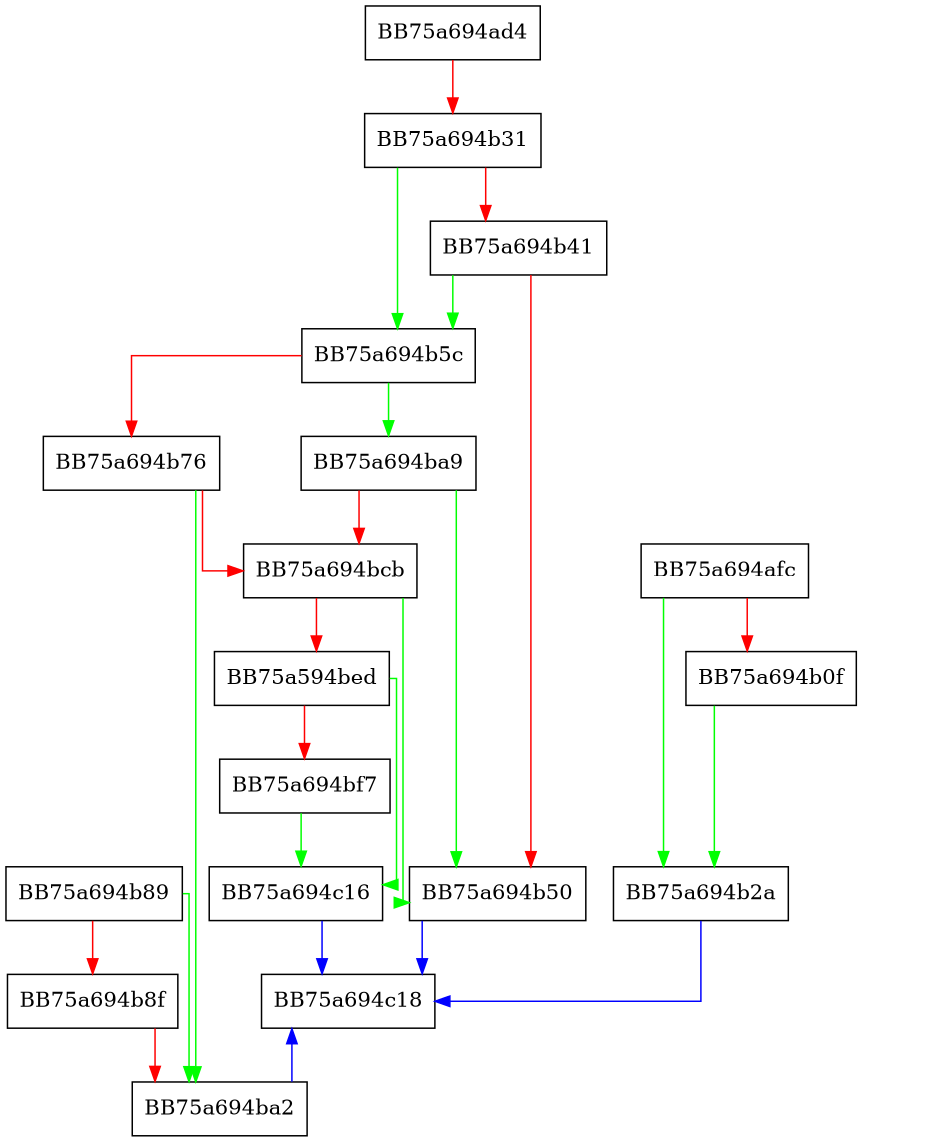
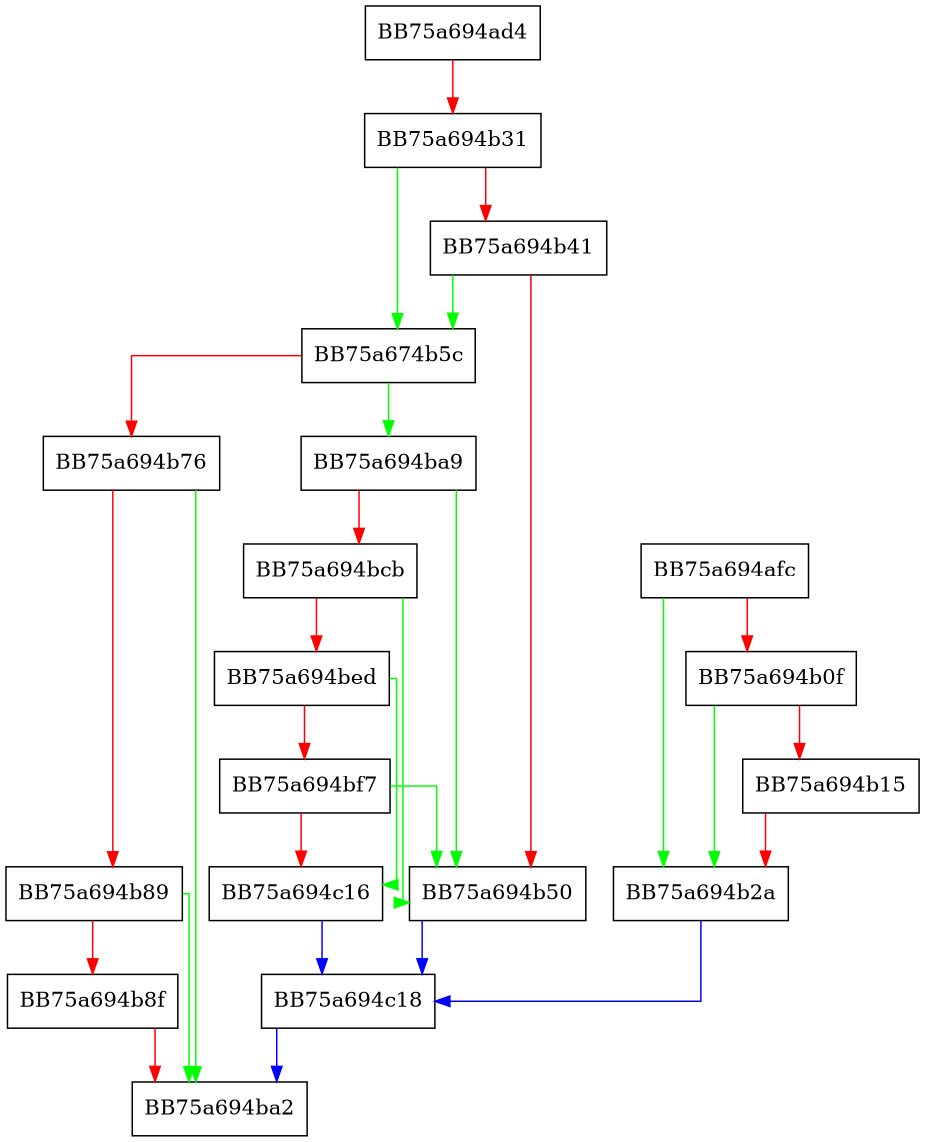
node "BB75a694b5c": label "BB75a694b5c" -> "BB75a674b5c"
edge "BB75a694b76" -> "BB75a694bcb": now "BB75a694b76" -> "BB75a694b89"
node "BB75a594bed": label "BB75a594bed" -> "BB75a694bed"
node "BB75a694b15": added
edge "BB75a694bf7" -> "BB75a694b50": added
edge "BB75a694bf7" -> "BB75a694c16": color green -> red
edge "BB75a694ba2" -> "BB75a694c18": reversed
